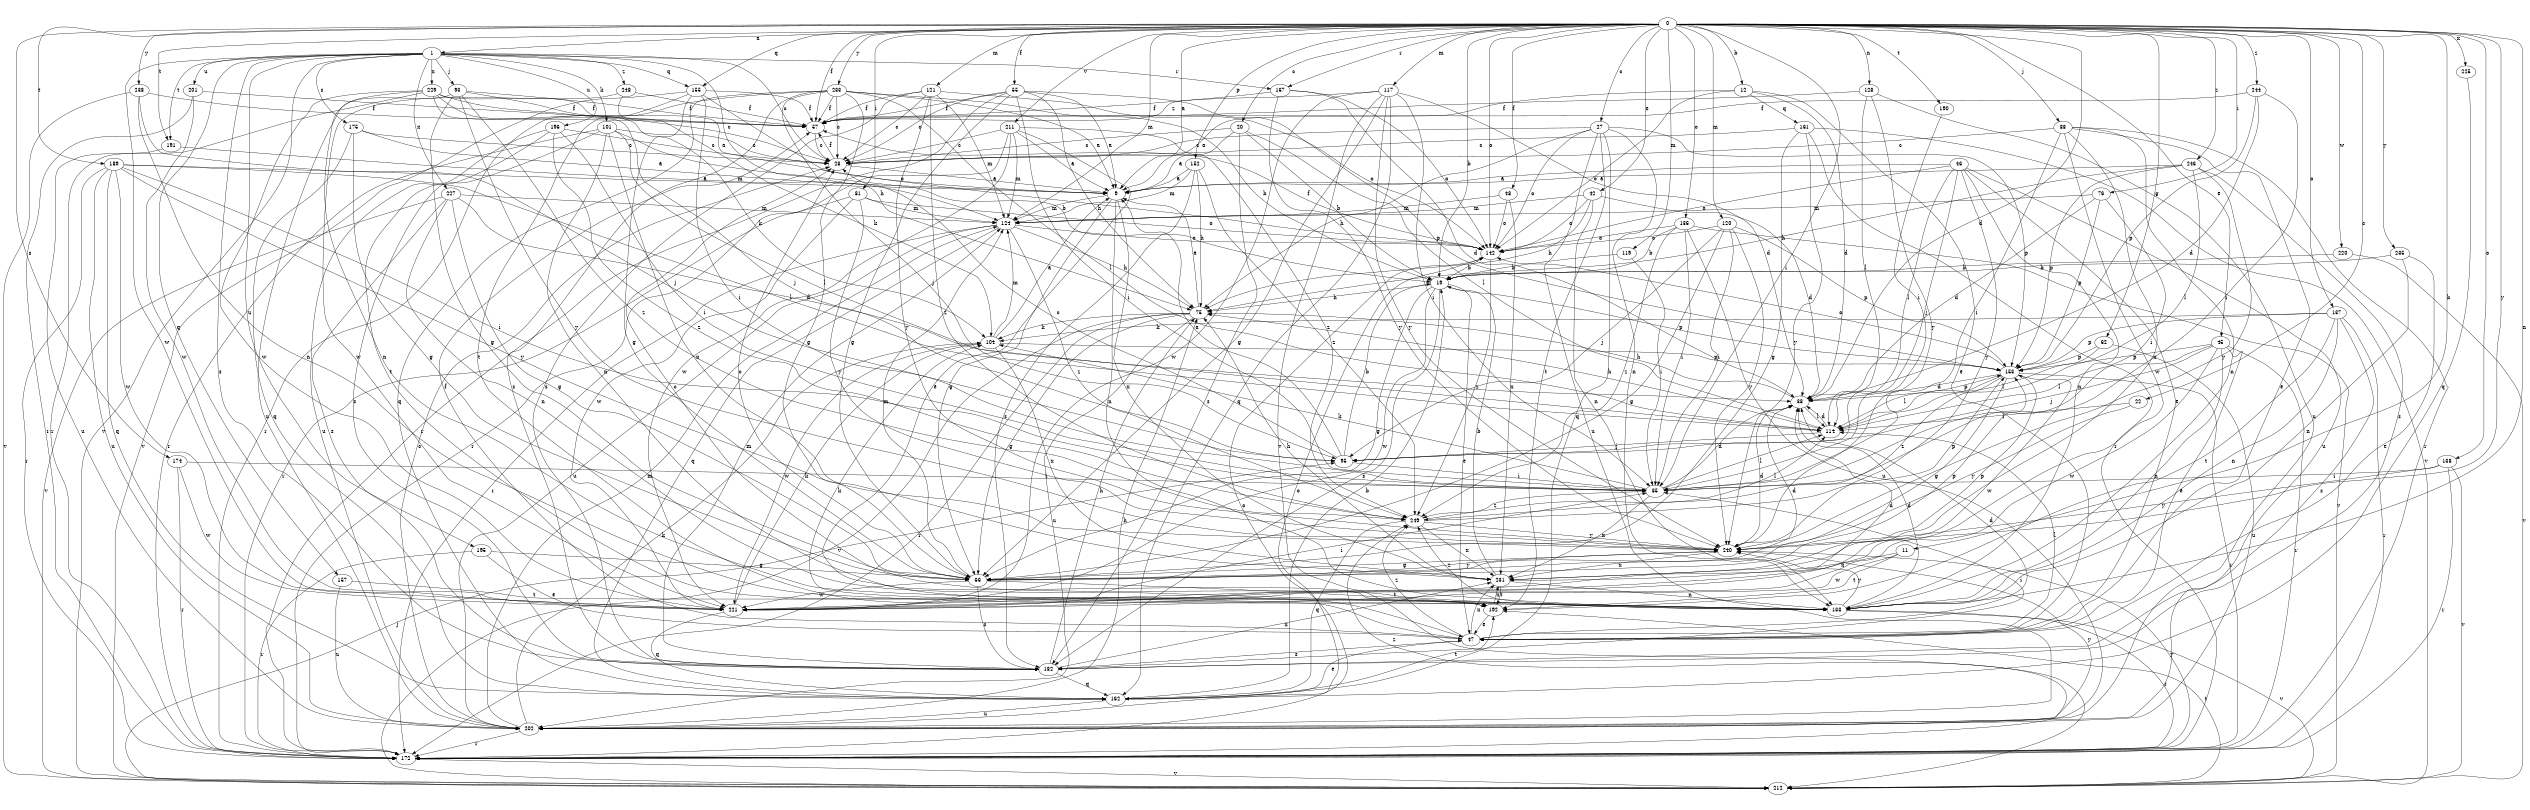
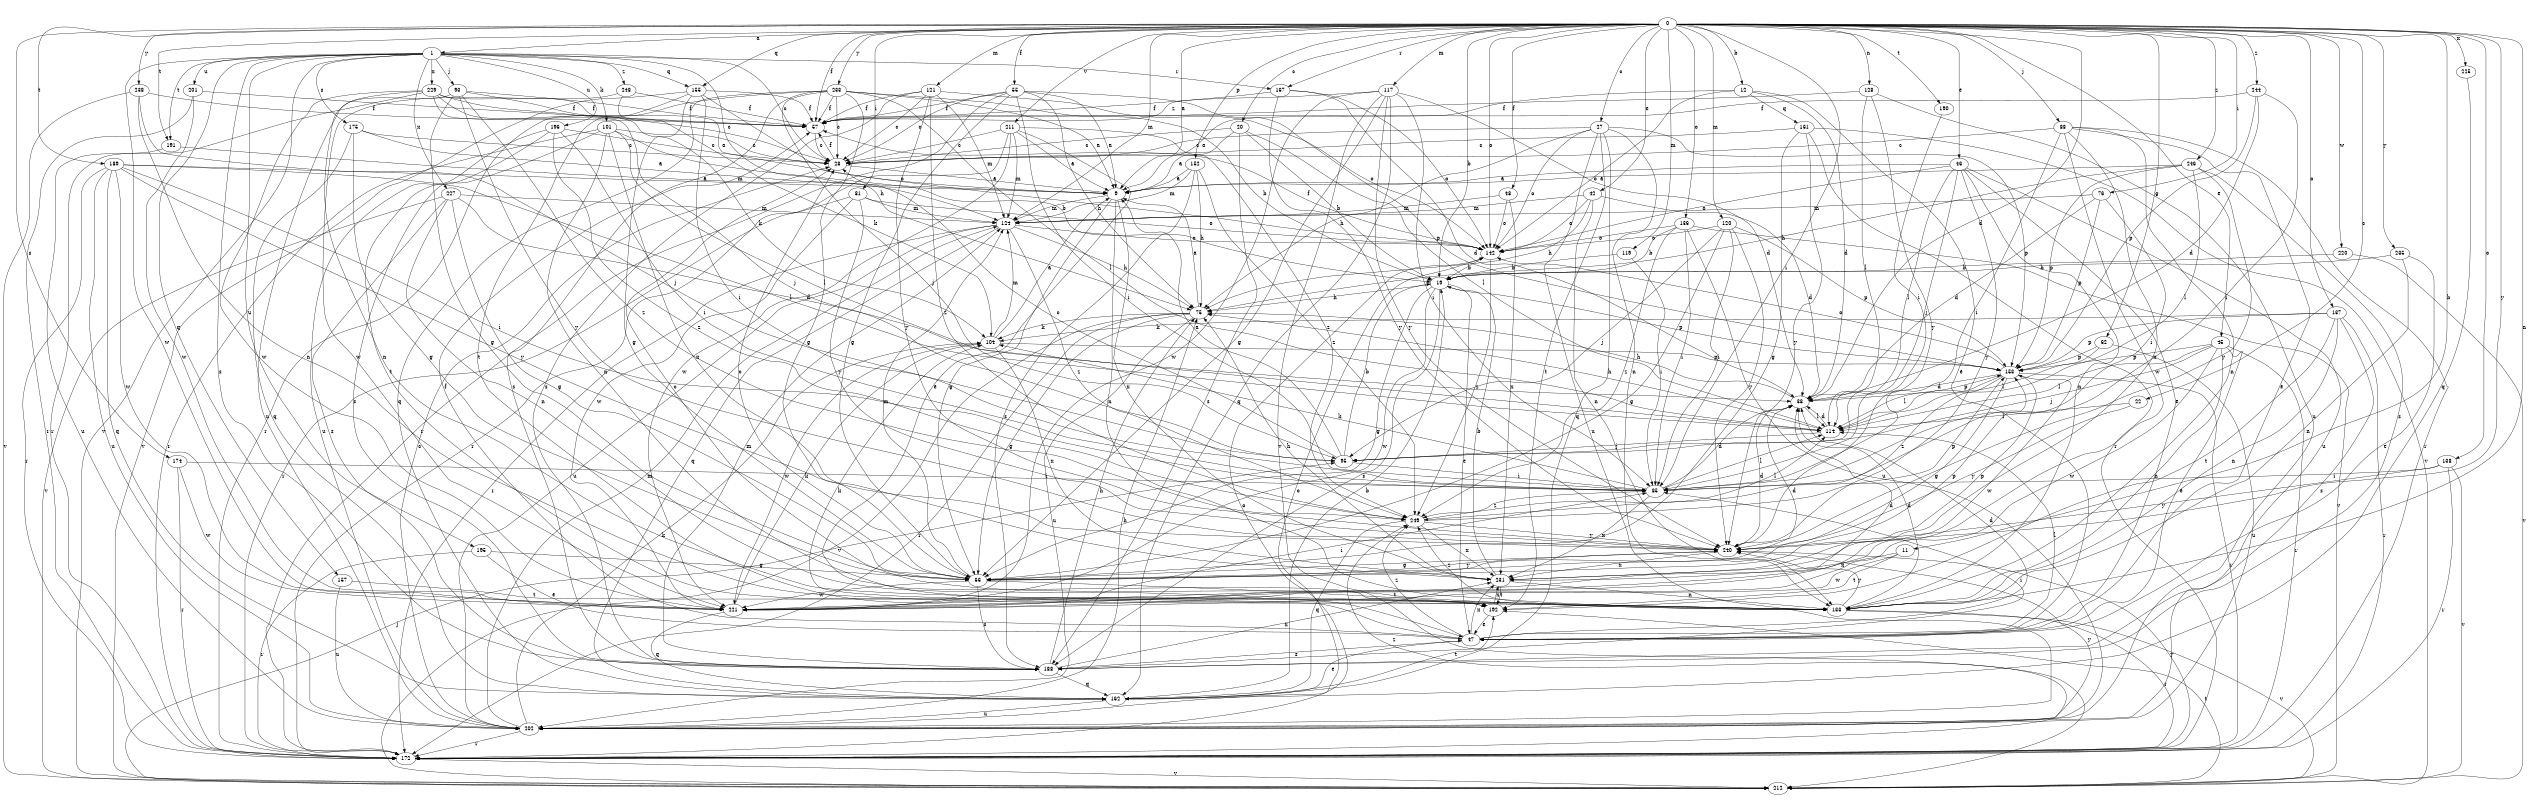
edge "0" -> "46": added, label "e"
node "182": label "182" -> "188"
